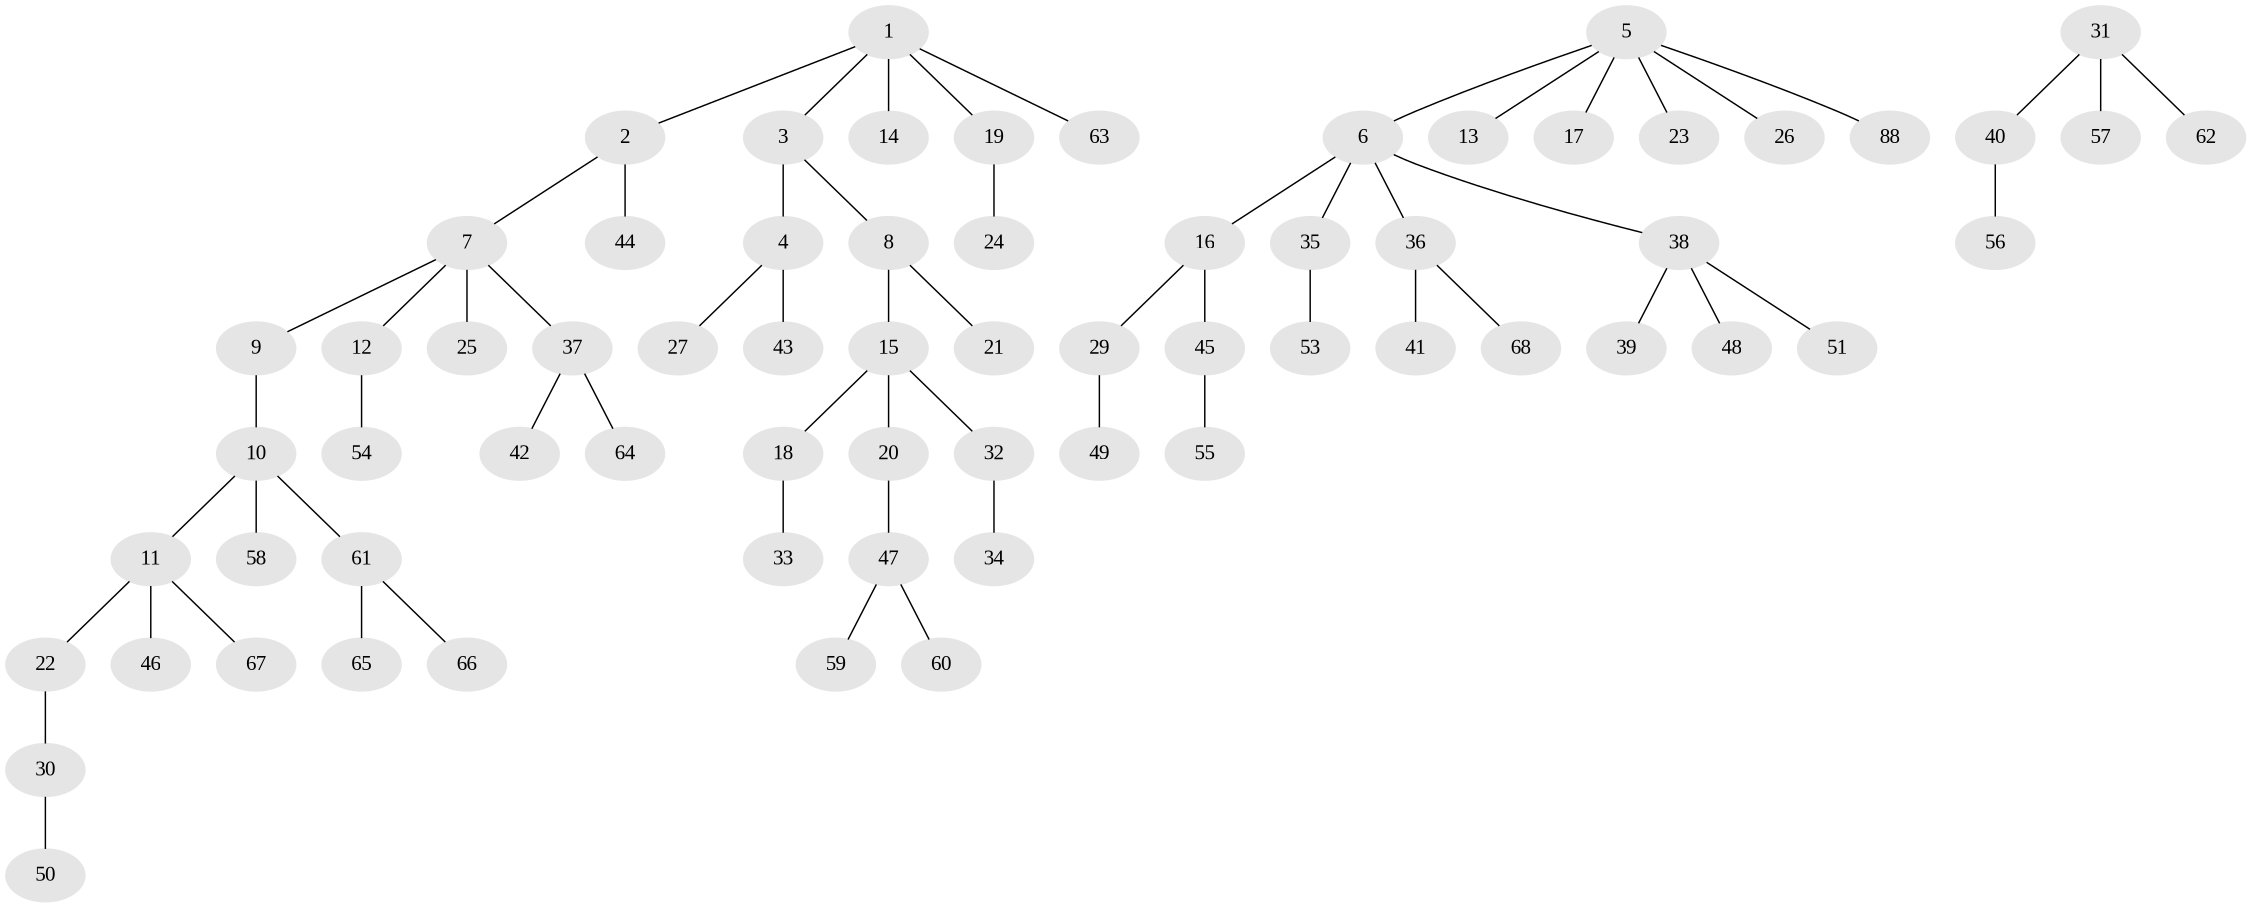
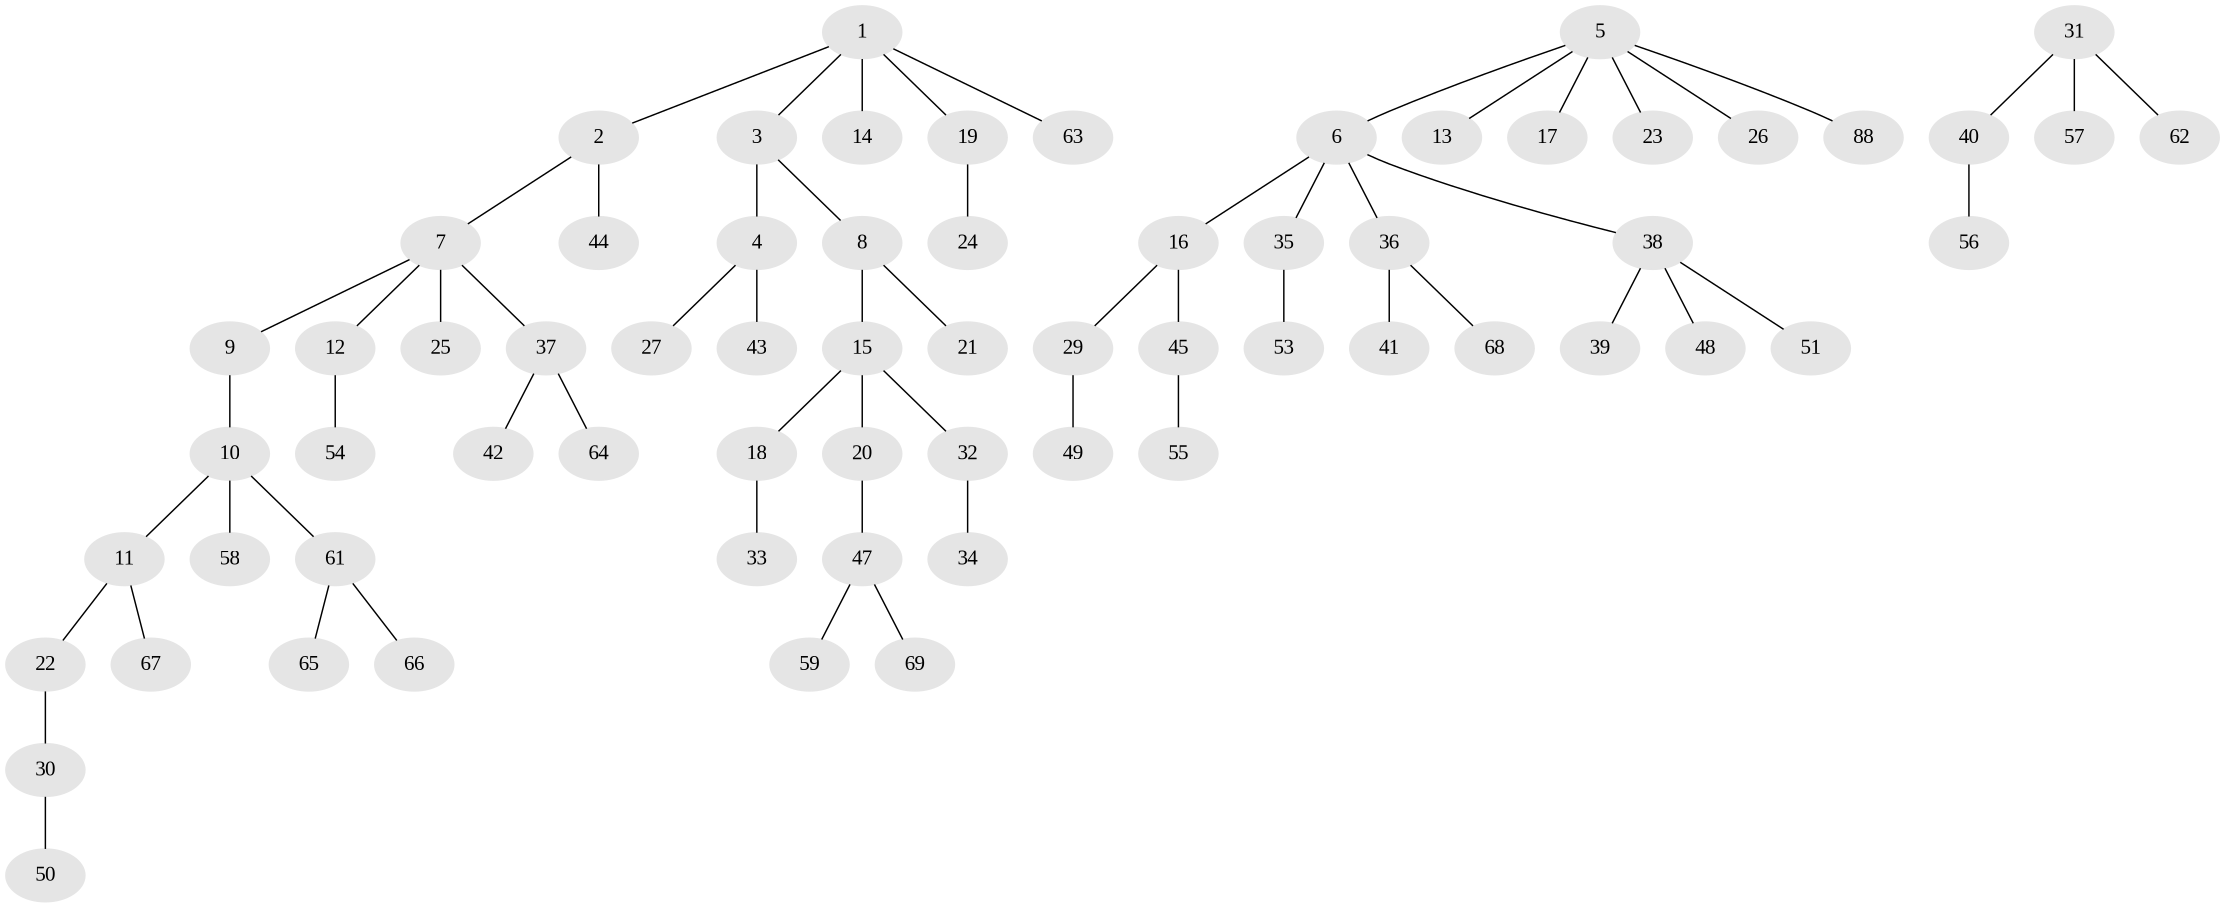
node "46": removed
node "60": label "60" -> "69"
